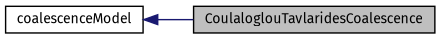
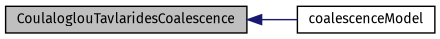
edge "CoulaloglouTavlaridesCoalescence" -> "coalescenceModel": reversed
